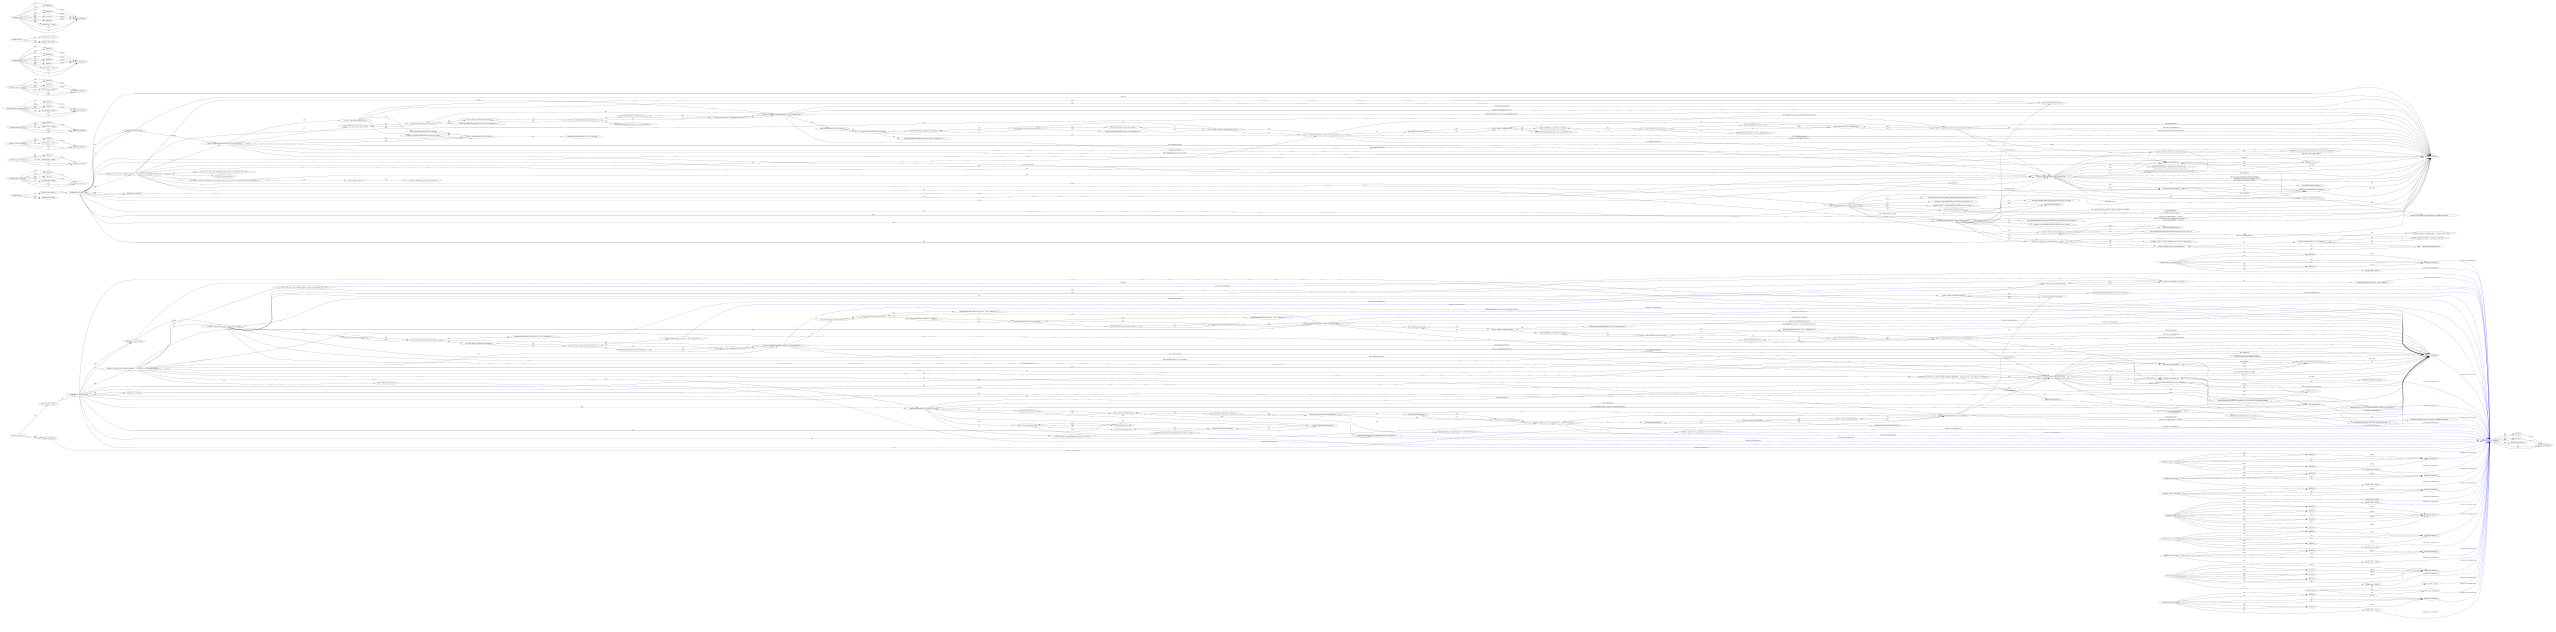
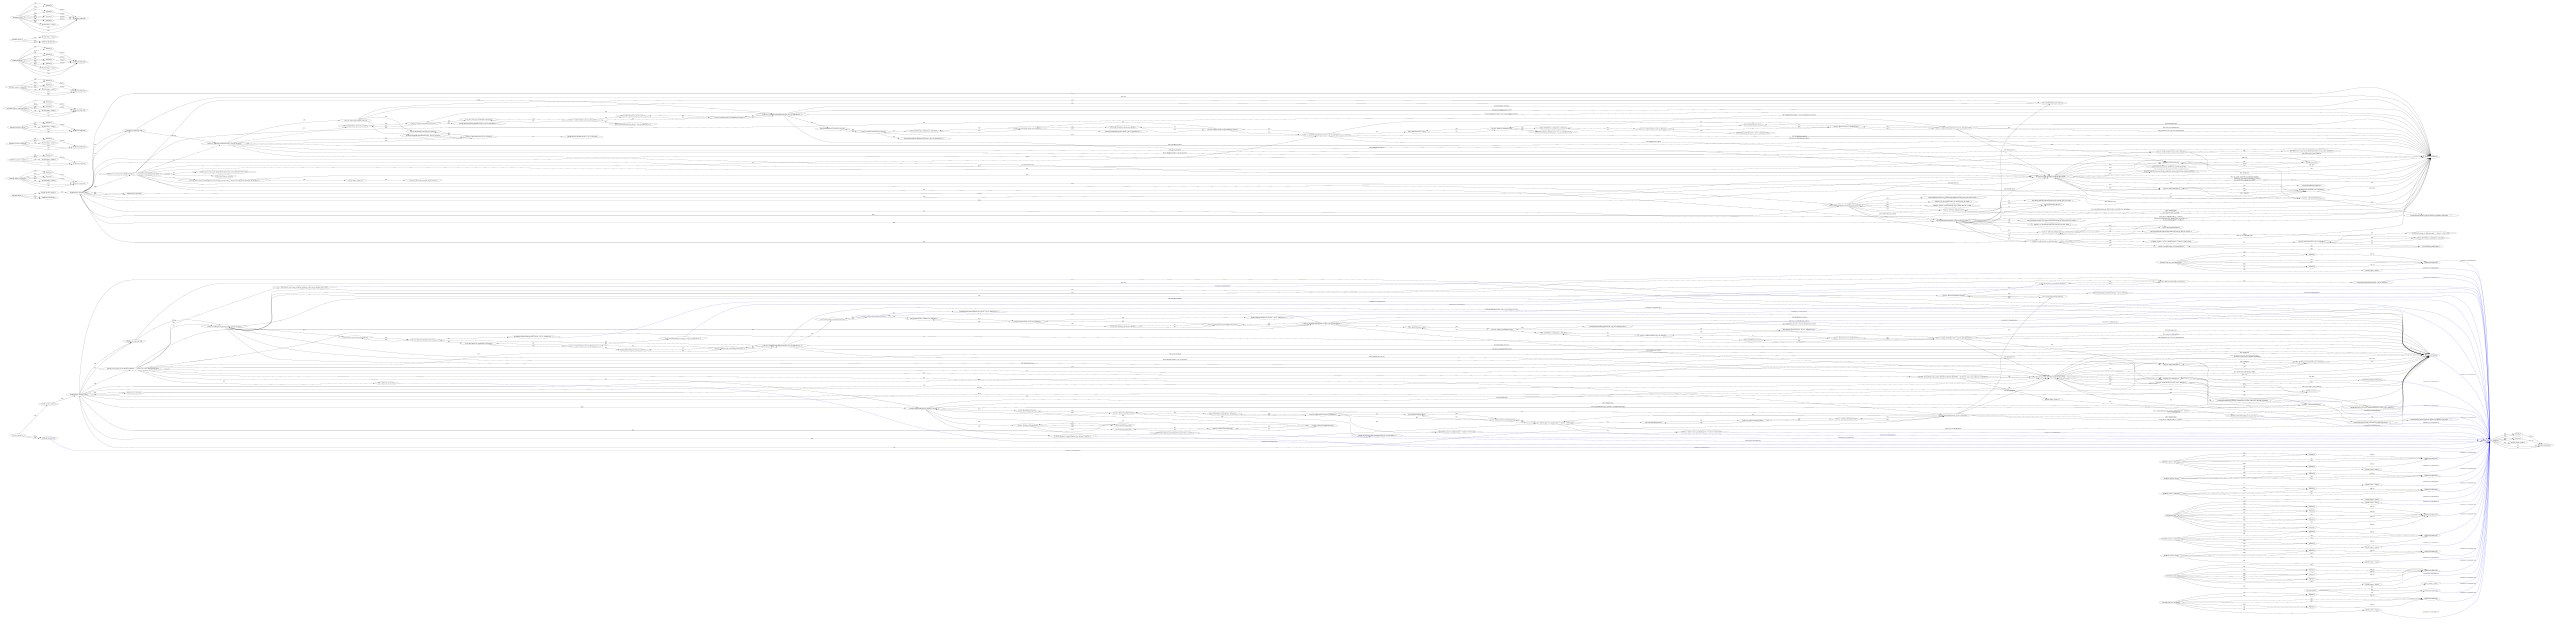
node "(IDENTIFIER,rblkcipher,sizeof(rblkcipher.geniv))": removed
